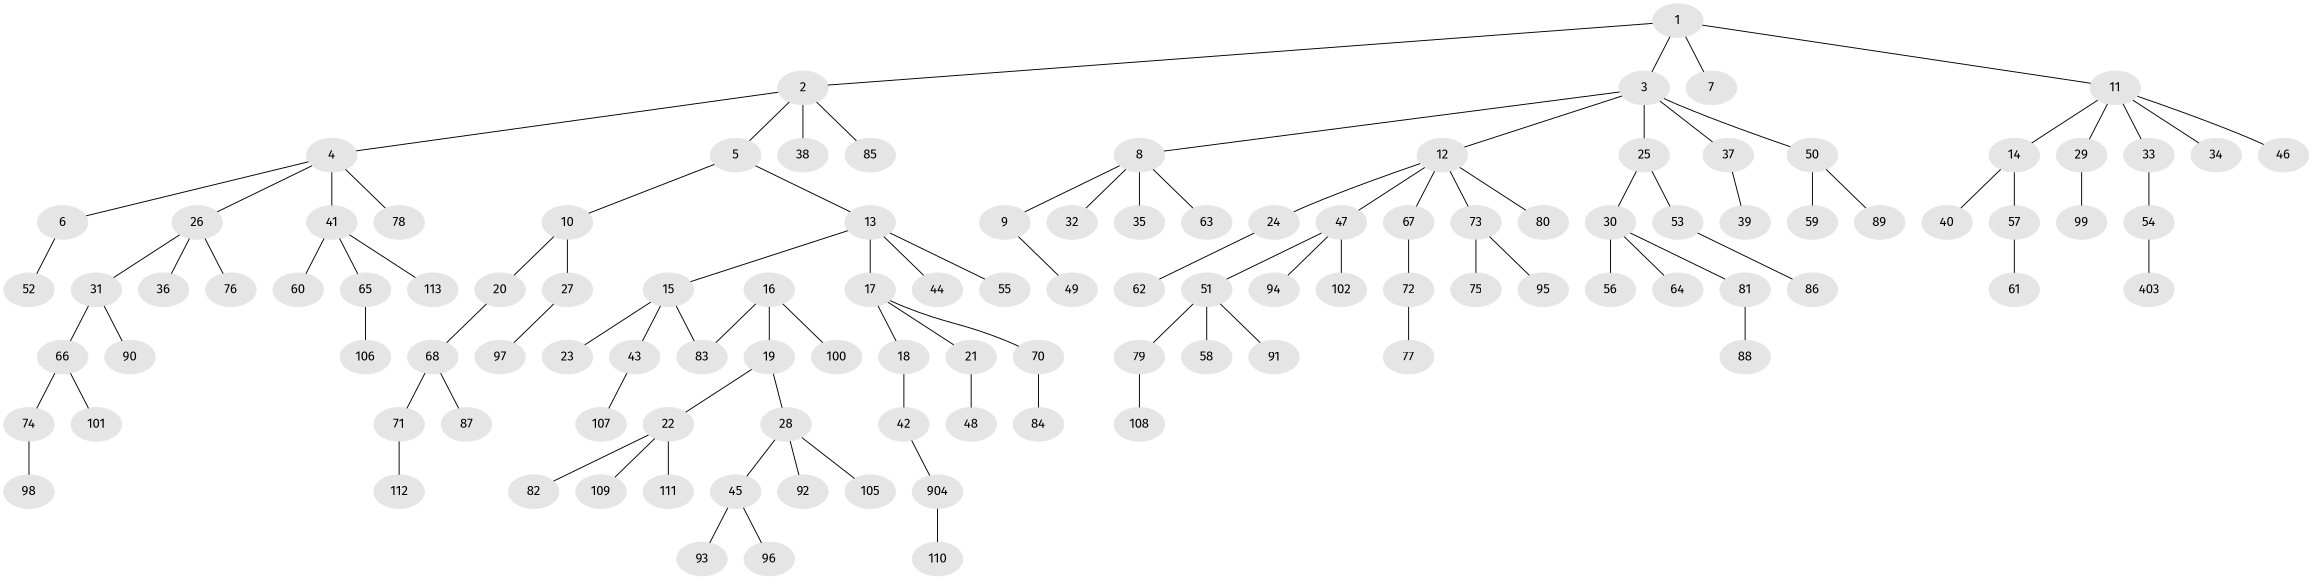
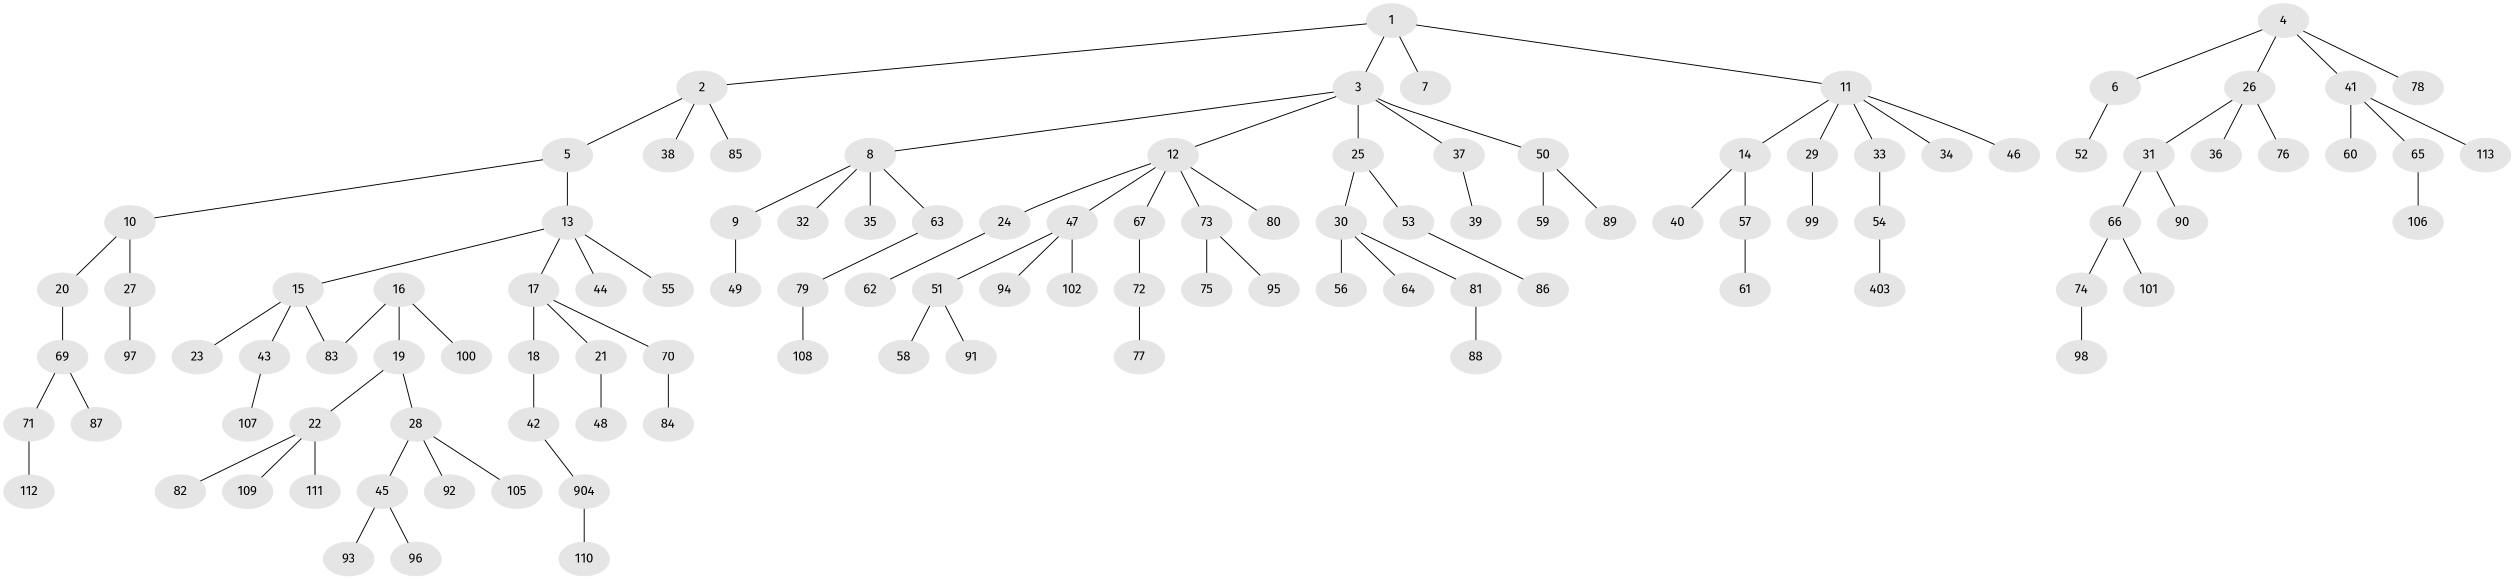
edge "2" -- "4": removed
edge "51" -- "79": now "63" -- "79"
node "68": label "68" -> "69"
